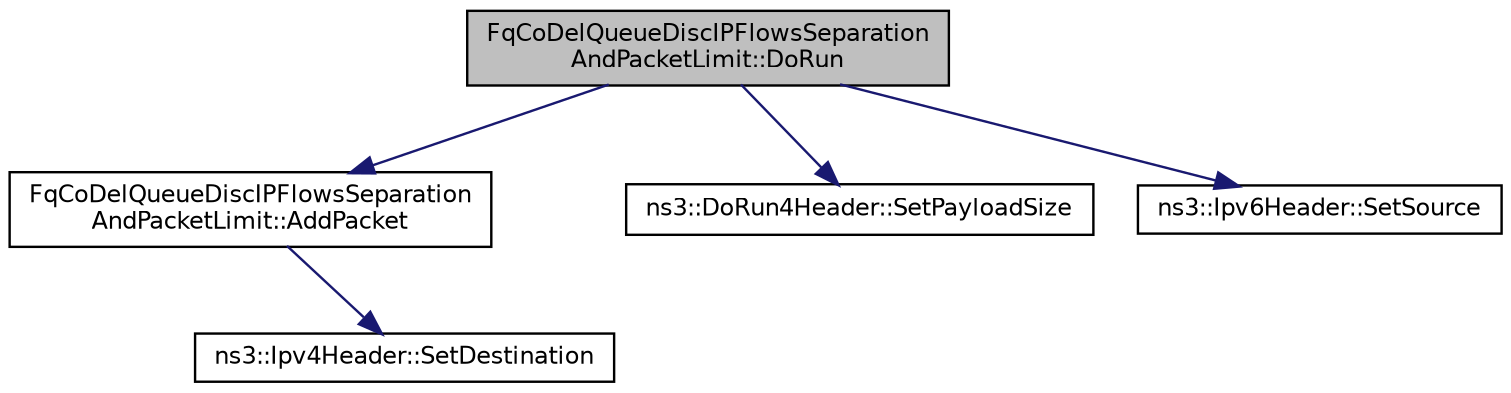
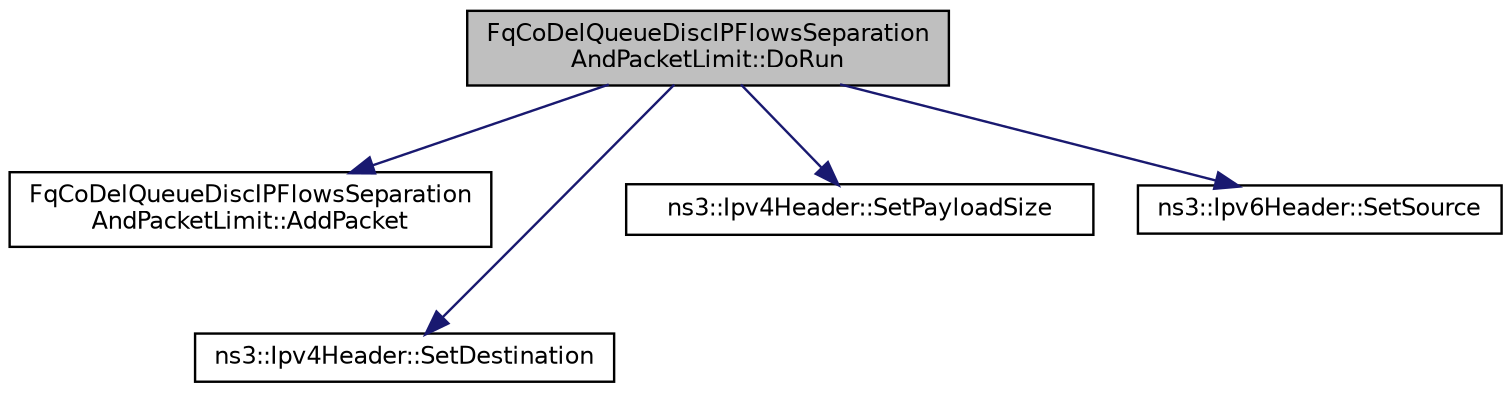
node "ns3::DoRun4Header::SetPayloadSize": label "ns3::DoRun4Header::SetPayloadSize" -> "ns3::Ipv4Header::SetPayloadSize"
edge "FqCoDelQueueDiscIPFlowsSeparation AndPacketLimit::AddPacket" -> "ns3::Ipv4Header::SetDestination": now "FqCoDelQueueDiscIPFlowsSeparation AndPacketLimit::DoRun" -> "ns3::Ipv4Header::SetDestination"
